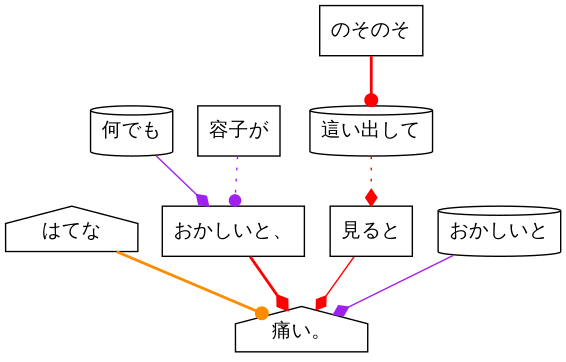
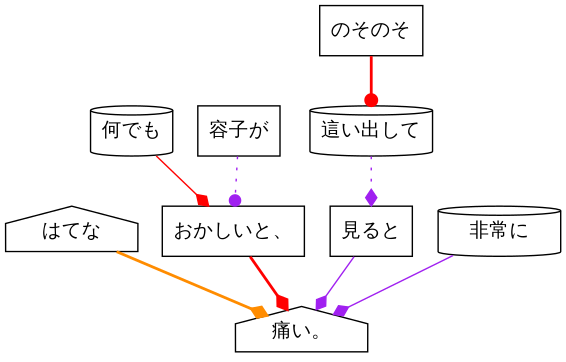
edge "這い出して" -> "見ると": color red -> purple
edge "何でも" -> "おかしいと、": color purple -> red
node "おかしいと": label "おかしいと" -> "非常に"
edge "見ると" -> "痛い。": color red -> purple
edge "はてな" -> "痛い。": arrowhead dot -> diamond
